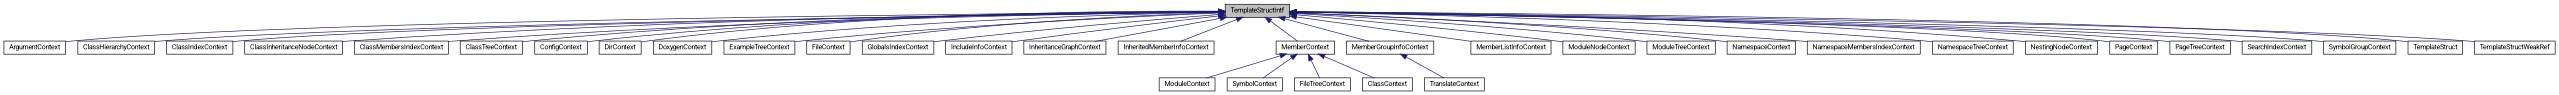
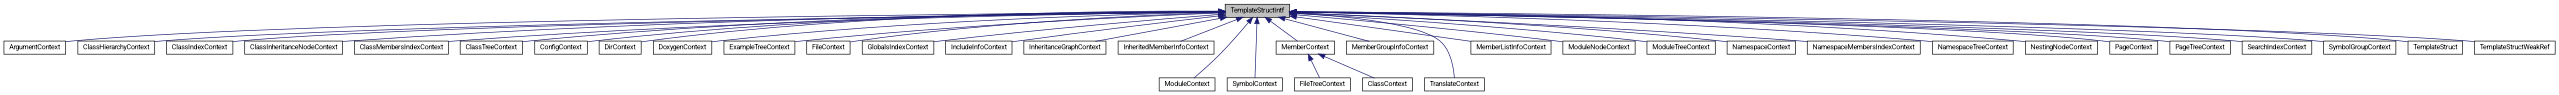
edge "ModuleContext" -> "MemberContext": now "ModuleContext" -> "TemplateStructIntf"
edge "SymbolContext" -> "MemberContext": now "SymbolContext" -> "TemplateStructIntf"
edge "TranslateContext" -> "MemberGroupInfoContext": now "TranslateContext" -> "TemplateStructIntf"
